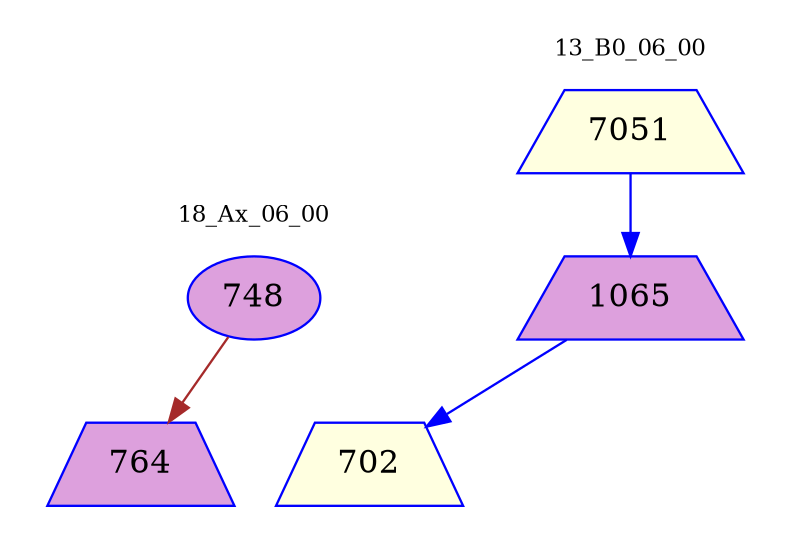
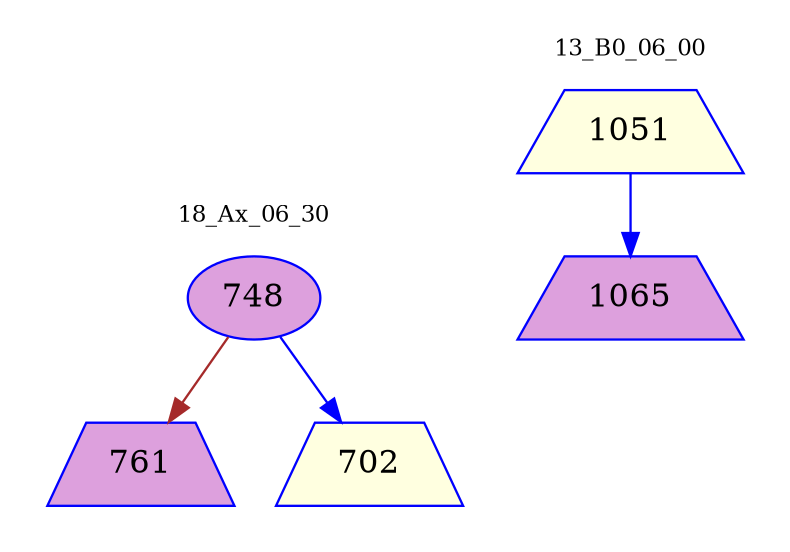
node "7051": label "7051" -> "1051"
cluster "18_Ax_06_00": label "18_Ax_06_00" -> "18_Ax_06_30"
edge "1065" -> "702": now "748" -> "702"
node "764": label "764" -> "761"
